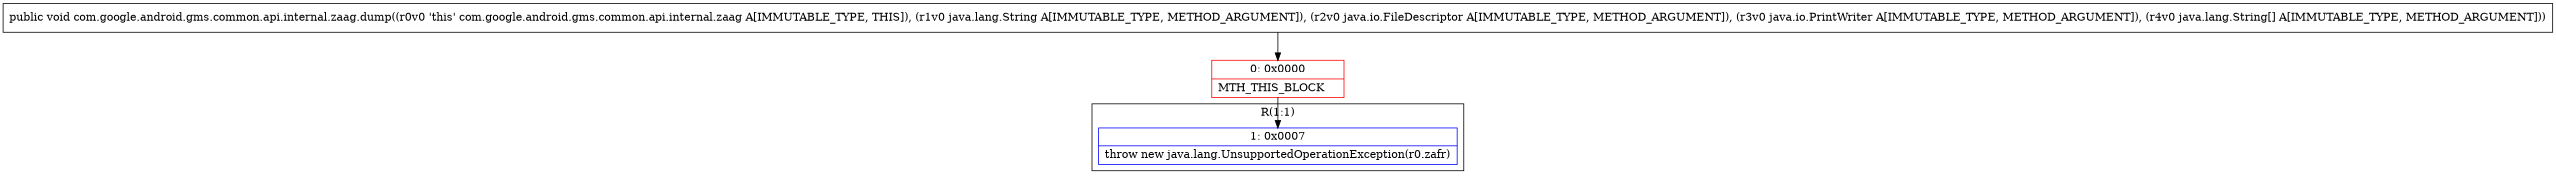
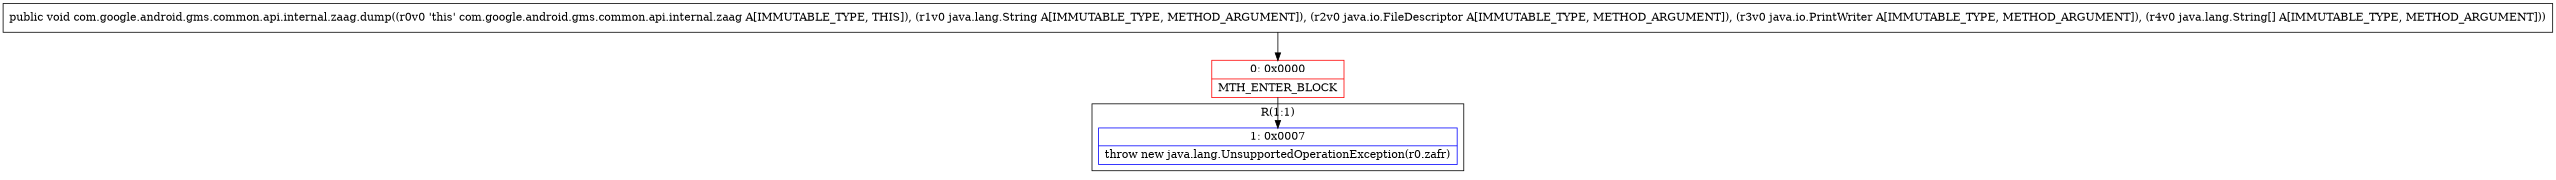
node "0: 0x0000": text "MTH_THIS_BLOCK" -> "MTH_ENTER_BLOCK"
